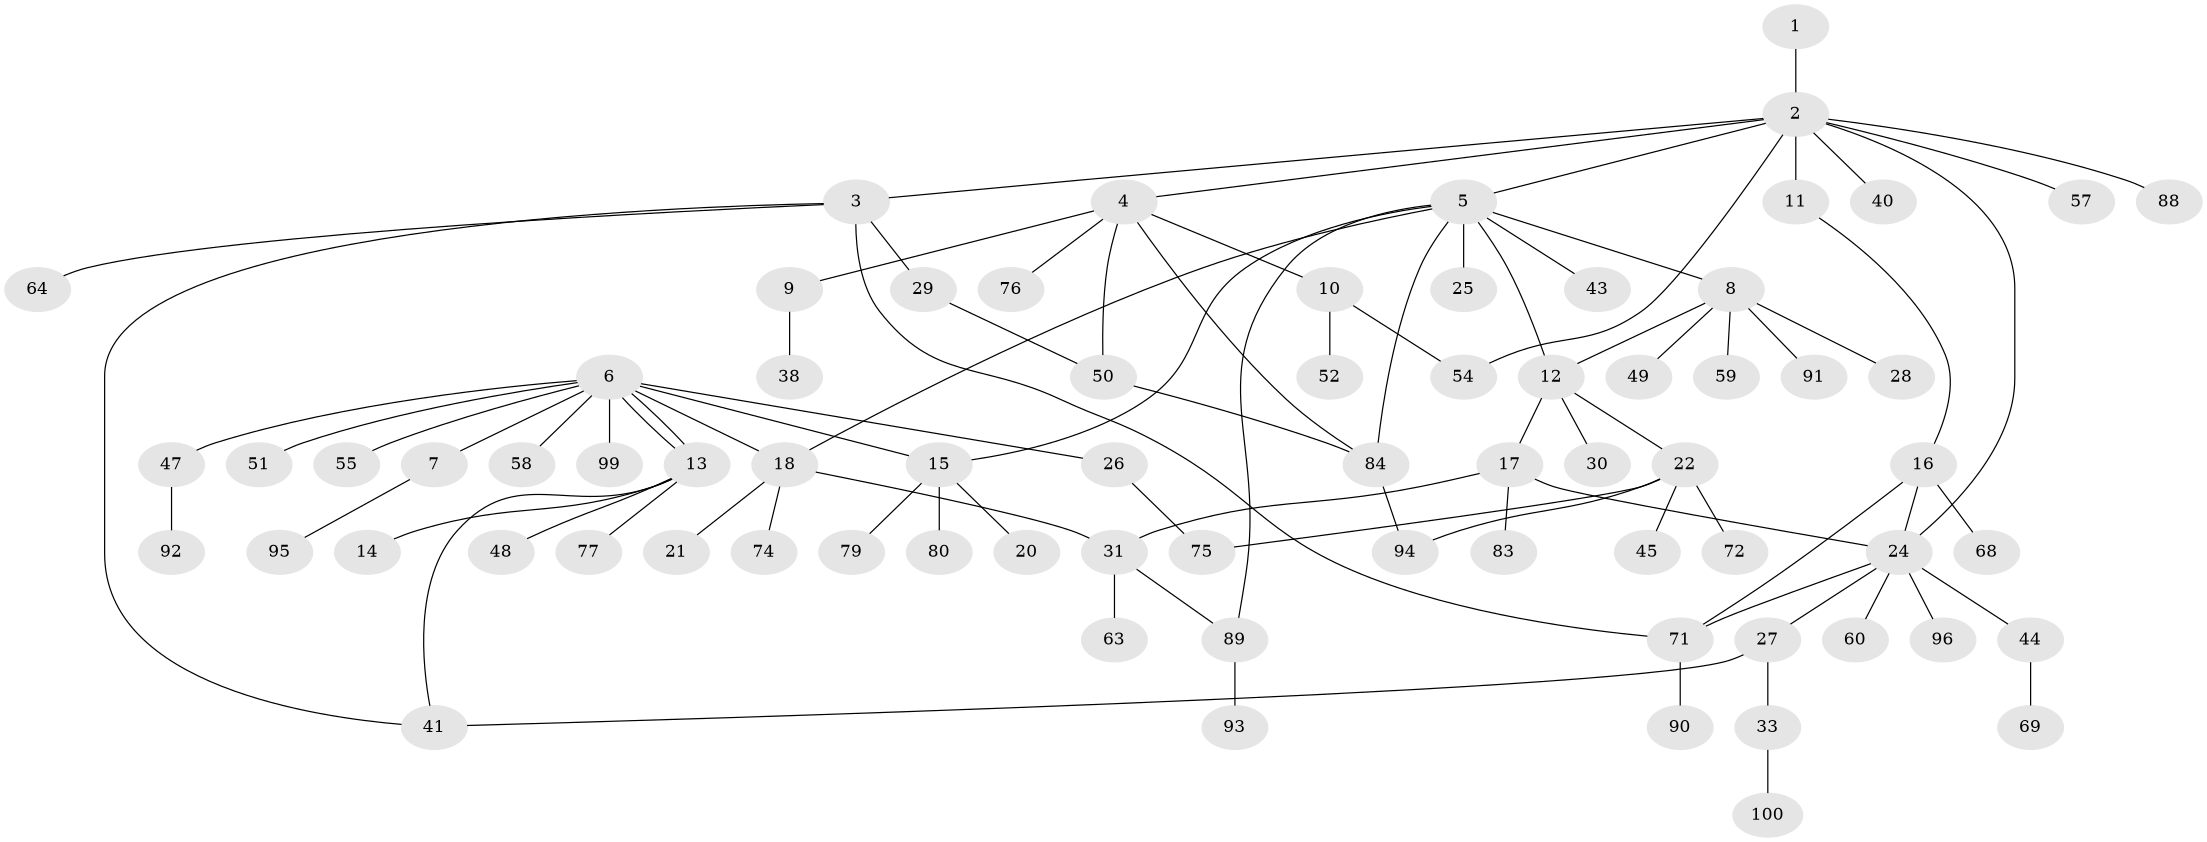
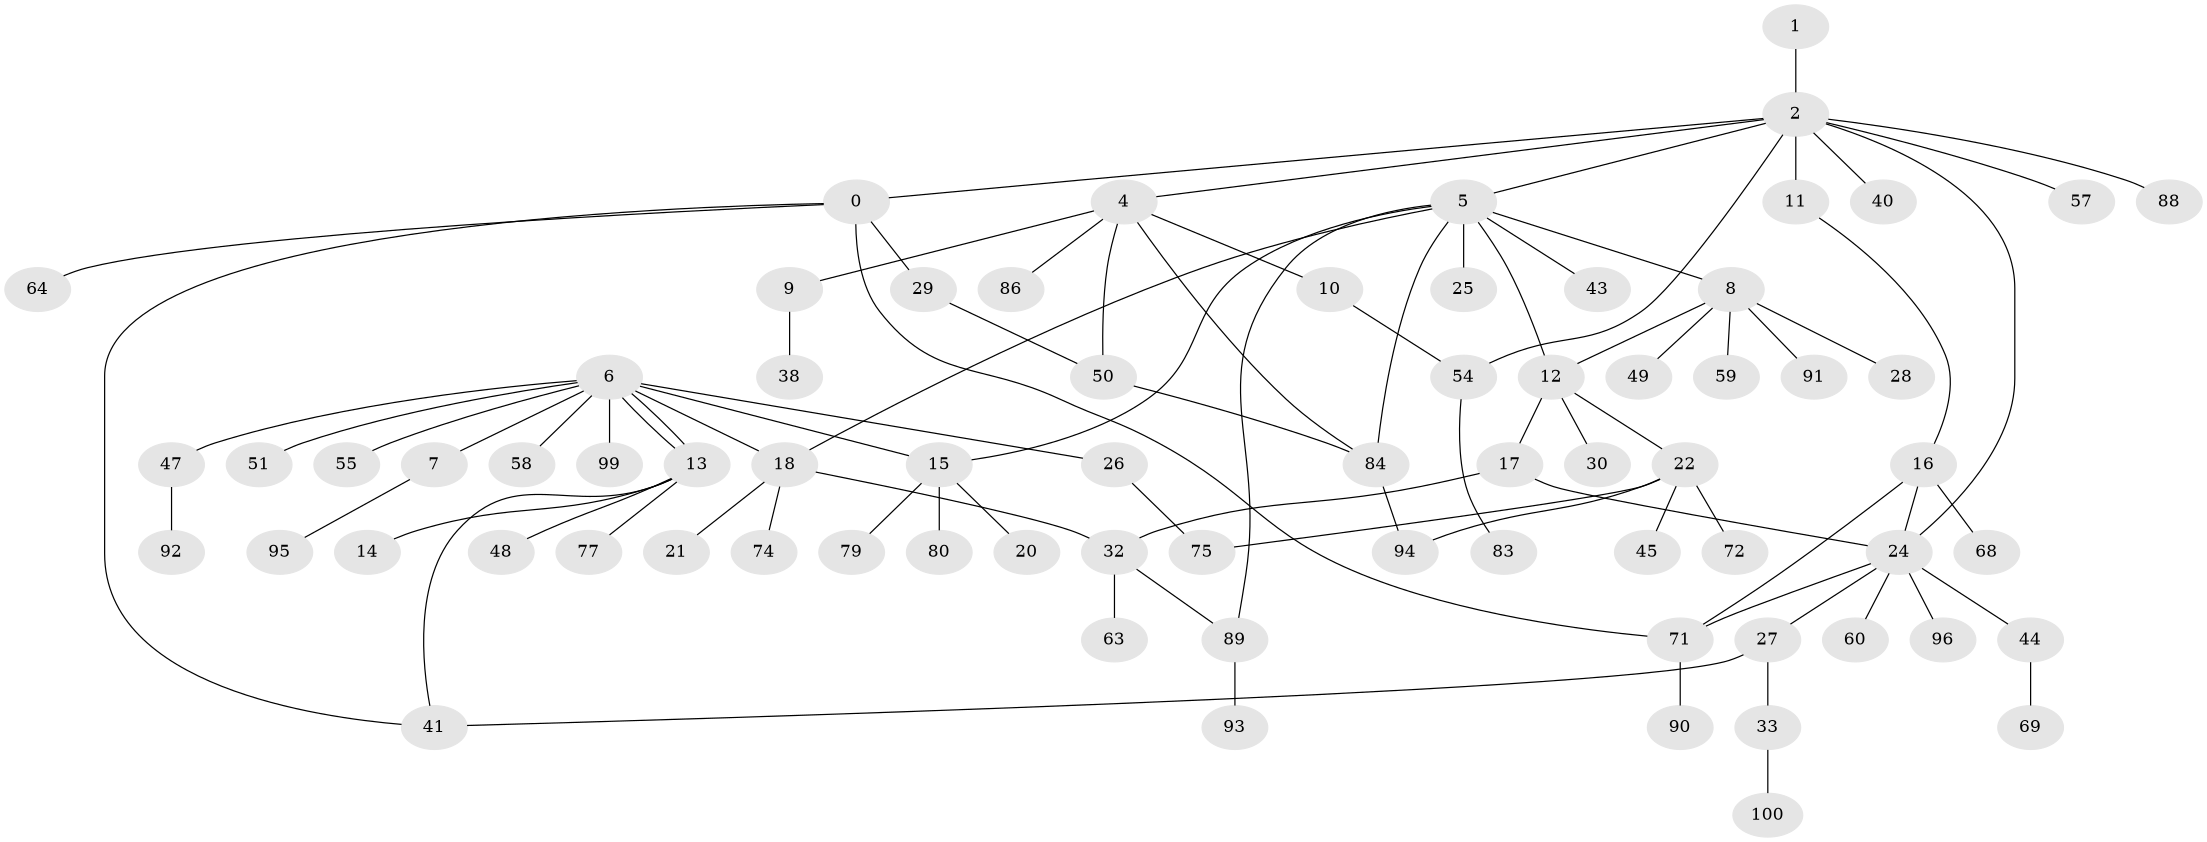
node "3": label "3" -> "0"
node "76": label "76" -> "86"
node "52": removed
edge "17" -- "83": now "54" -- "83"
node "31": label "31" -> "32"
